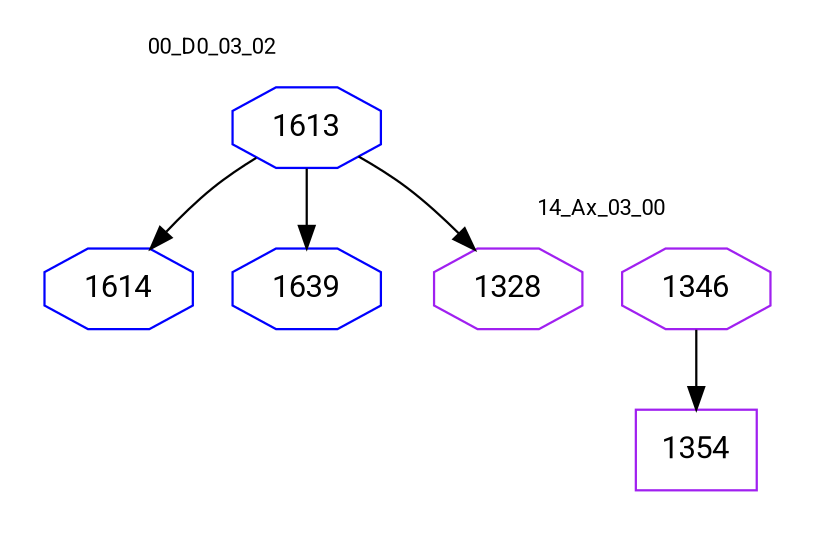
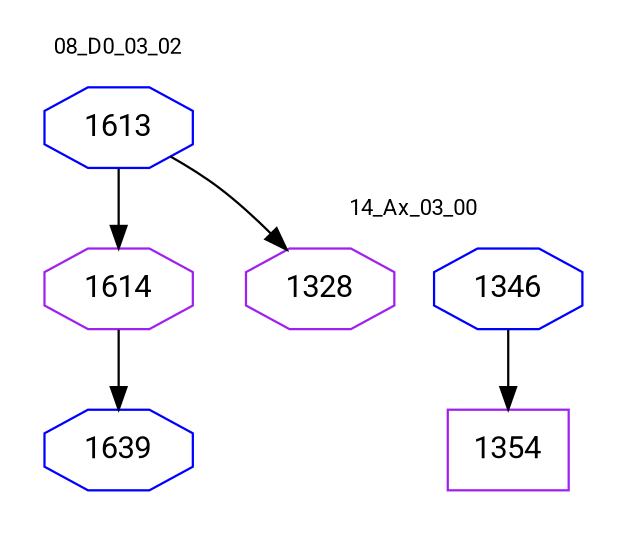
cluster "00_D0_03_02": label "00_D0_03_02" -> "08_D0_03_02"
edge "1613" -> "1639": now "1614" -> "1639"
node "1614": color blue -> purple
node "1346": color purple -> blue
